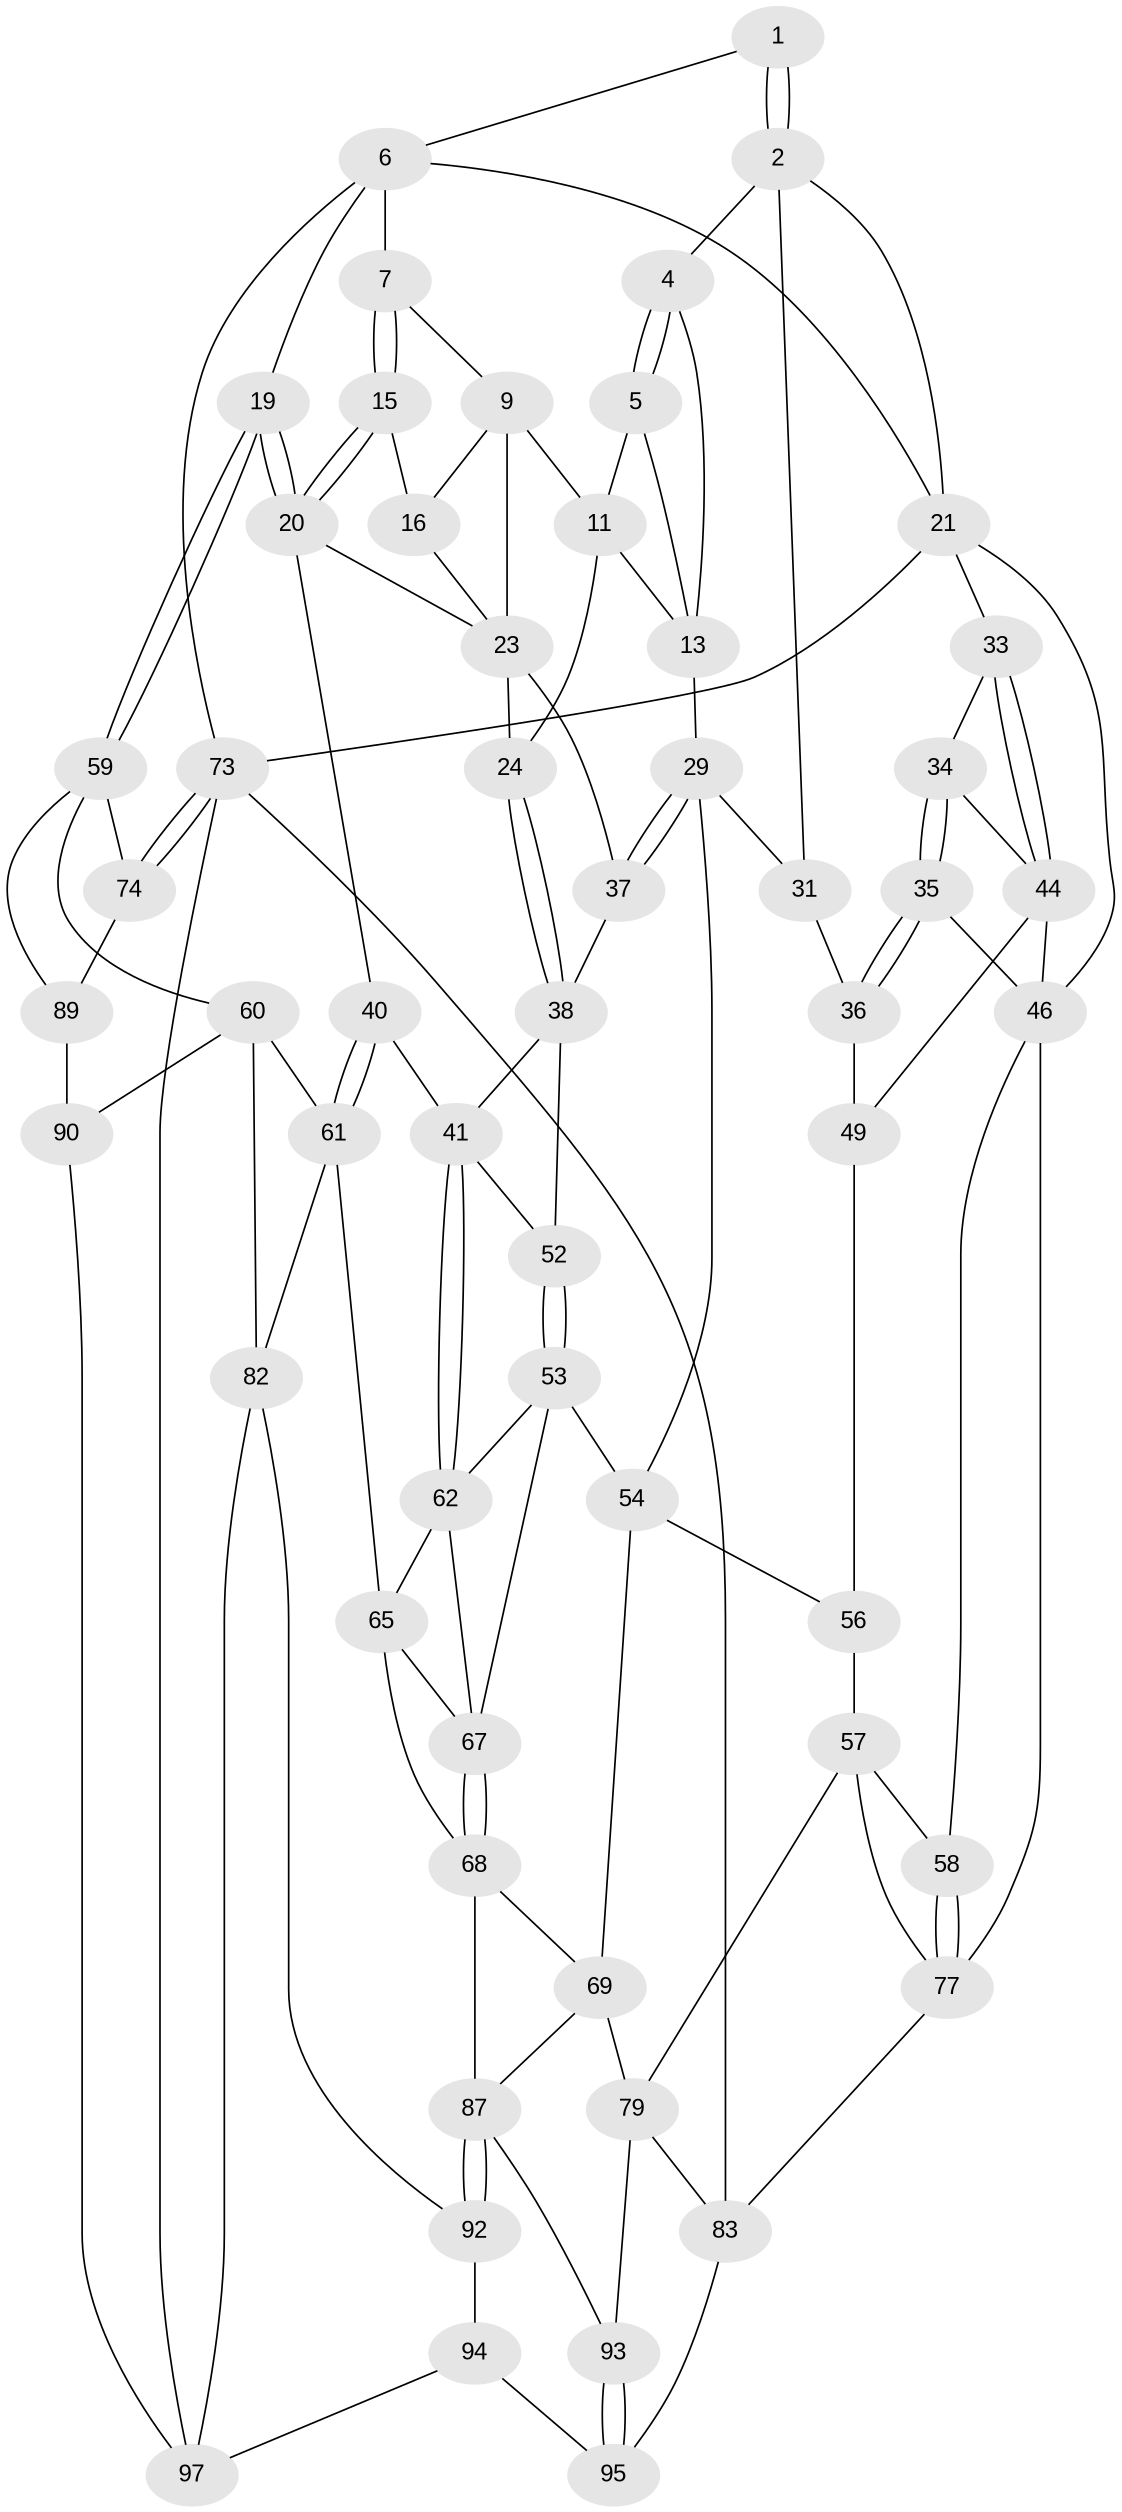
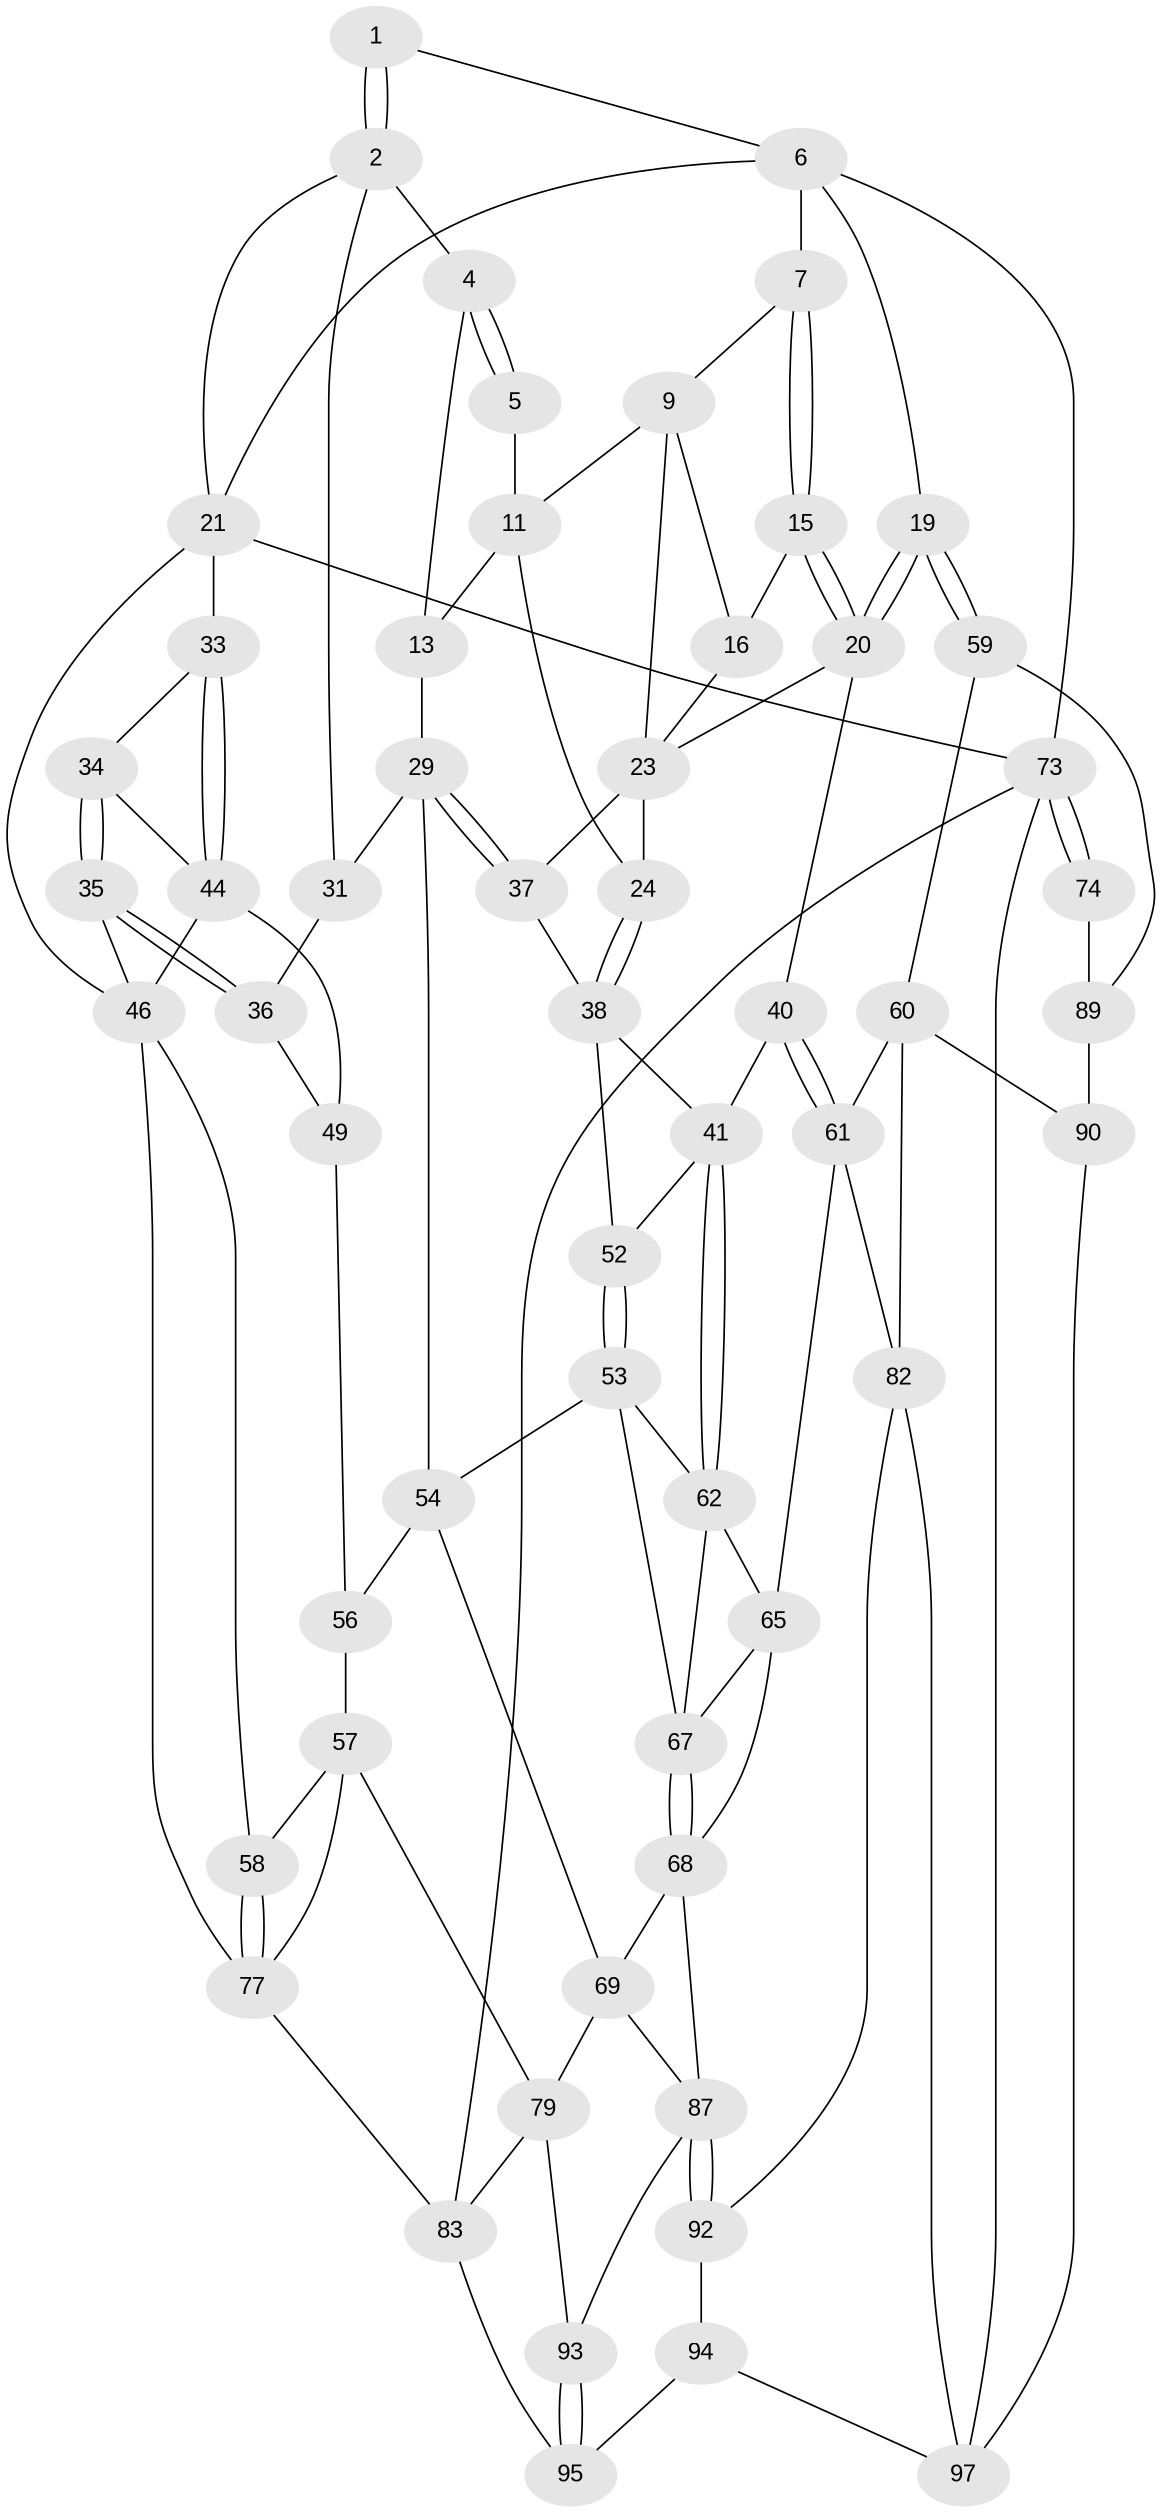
edge "5" -- "13": removed
edge "59" -- "74": removed
